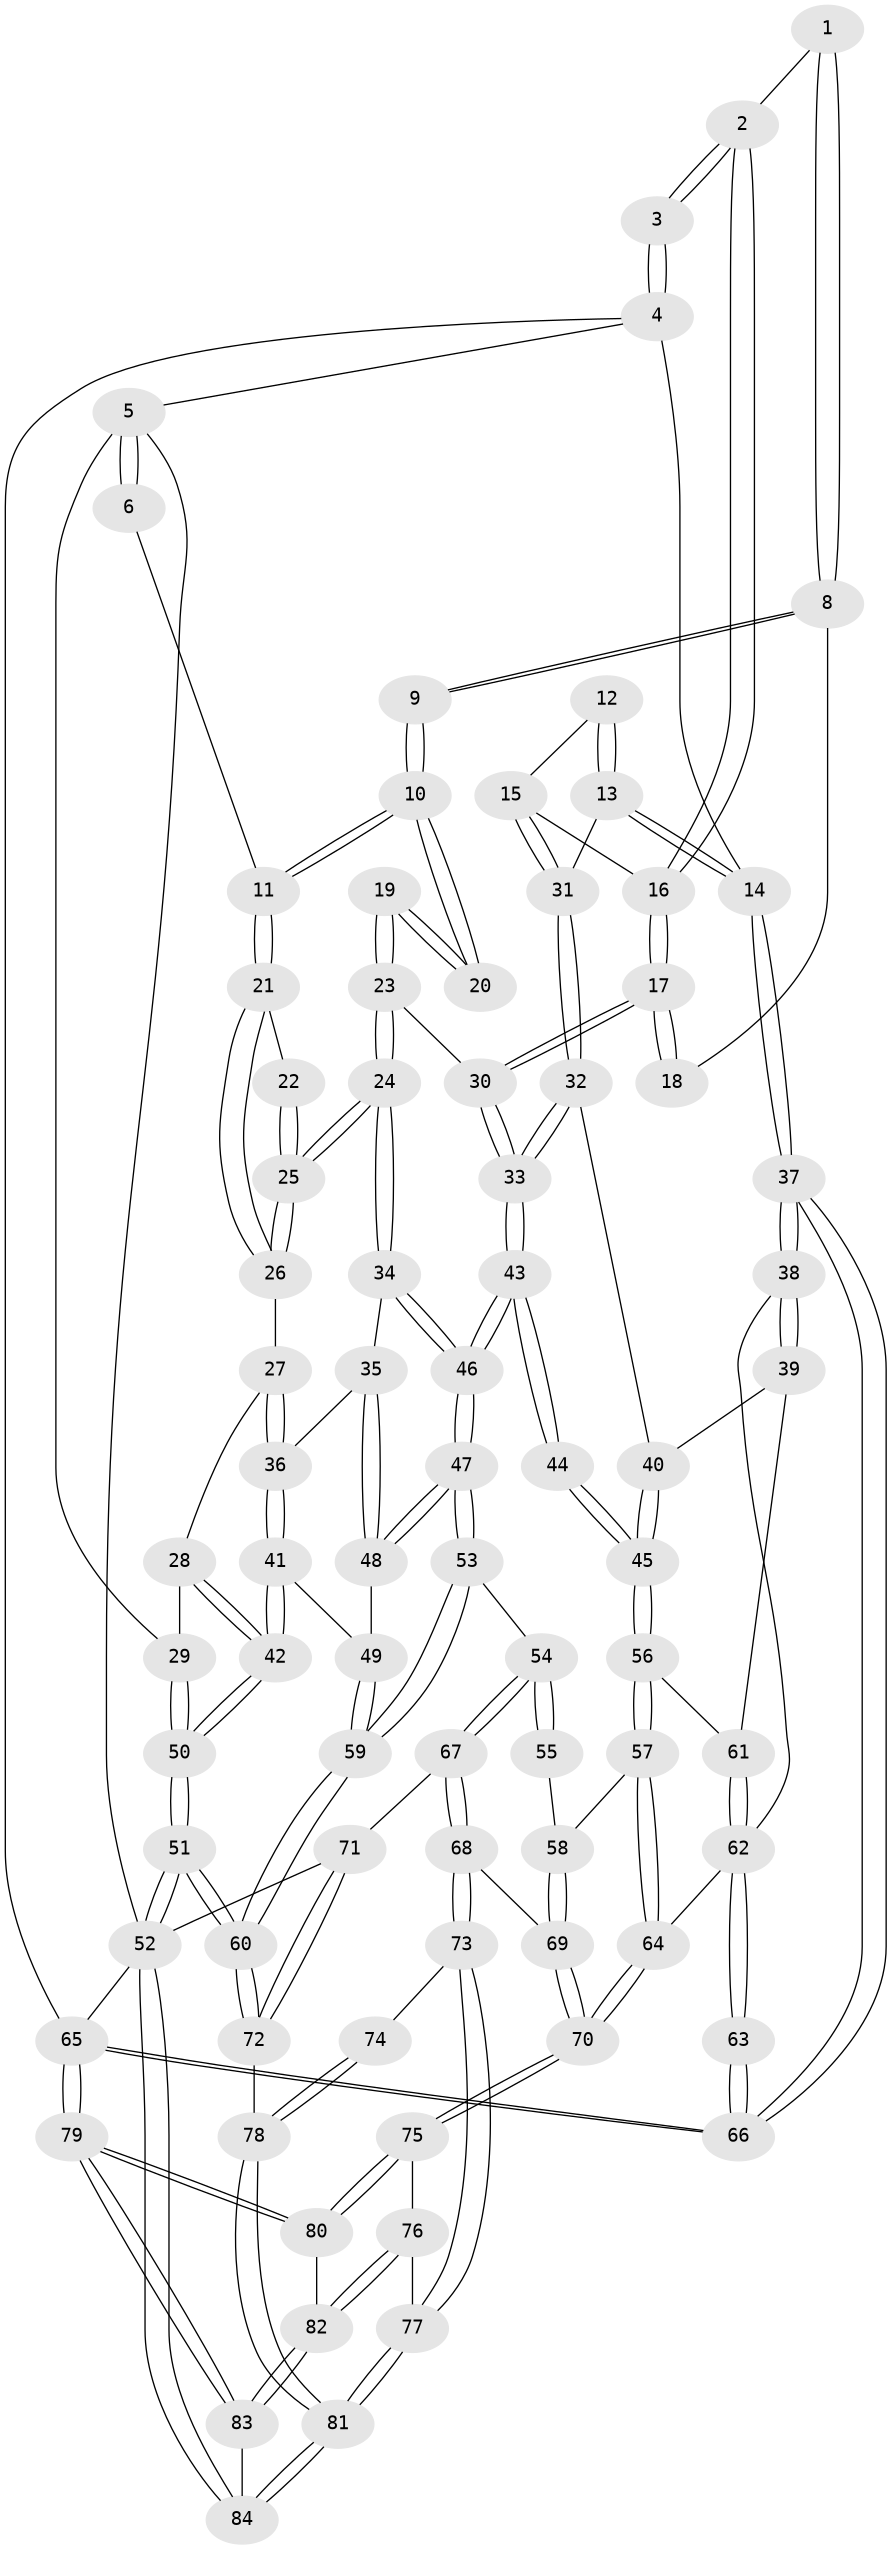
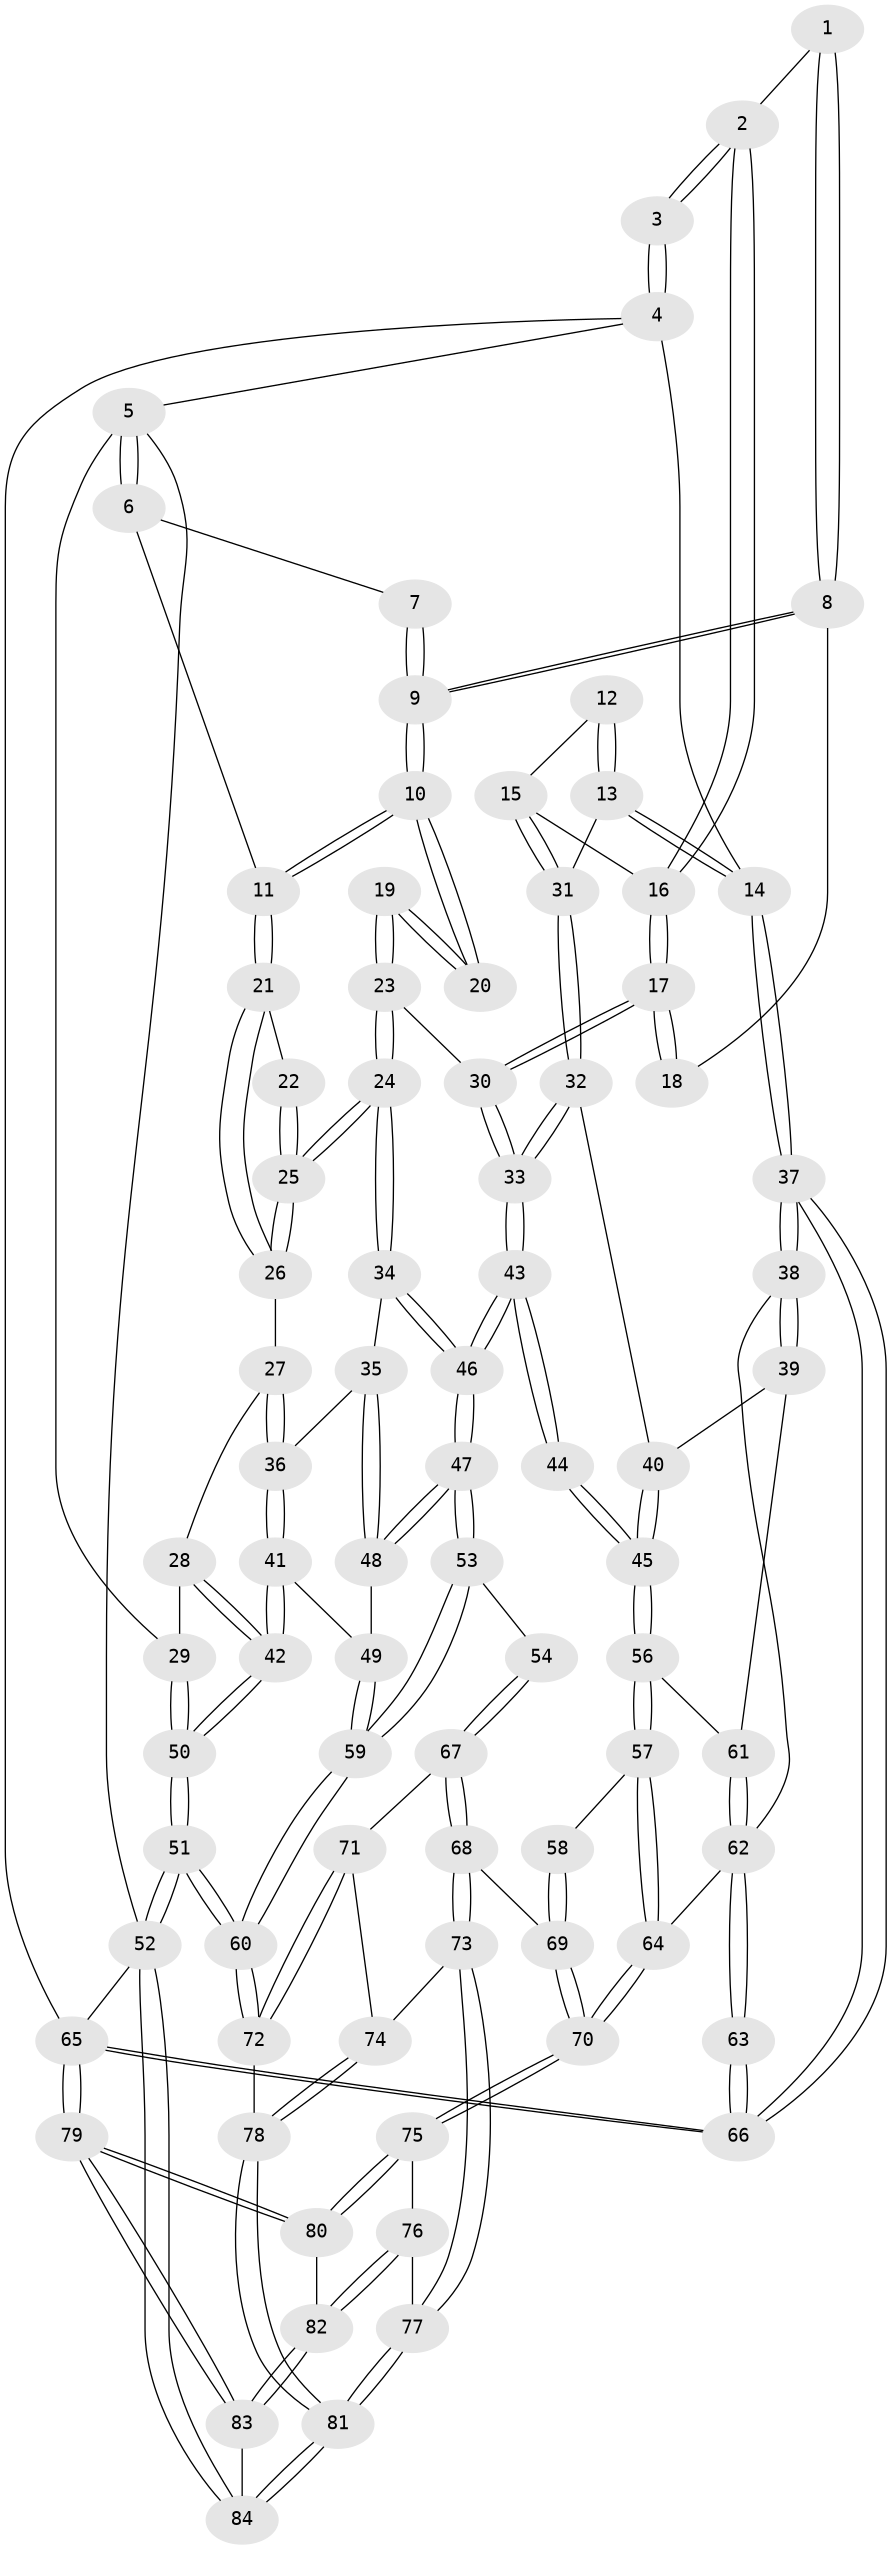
node "7": added
node "55": removed
edge "71" -- "52": now "71" -- "74"
